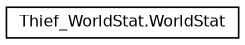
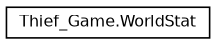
node "Thief_WorldStat.WorldStat": label "Thief_WorldStat.WorldStat" -> "Thief_Game.WorldStat"
